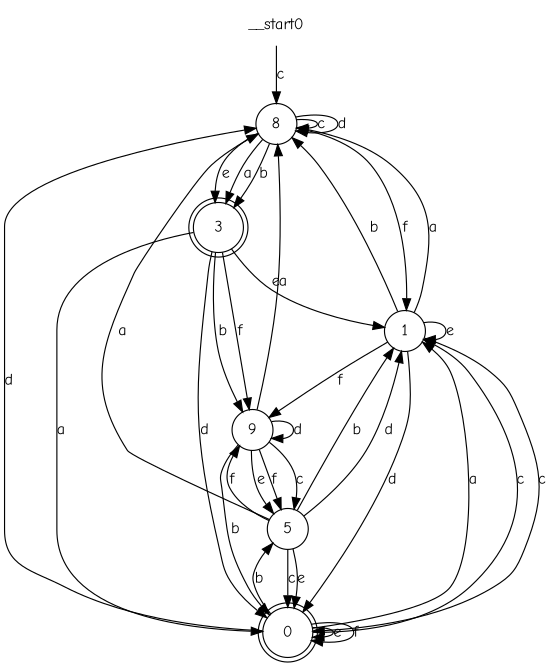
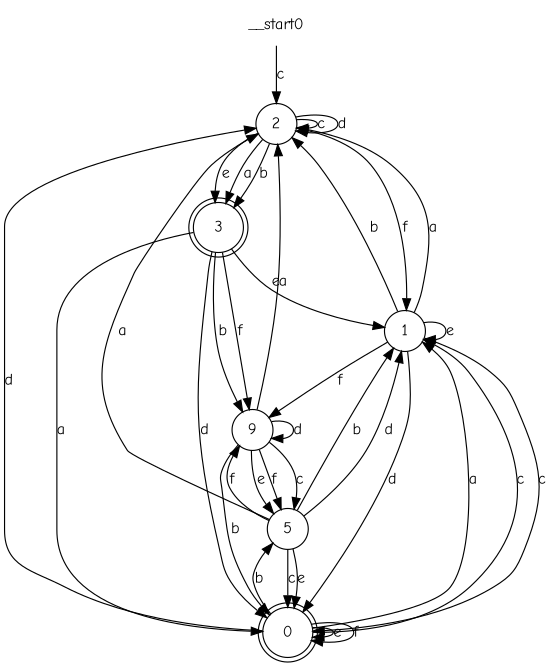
node "8": label "8" -> "2"
